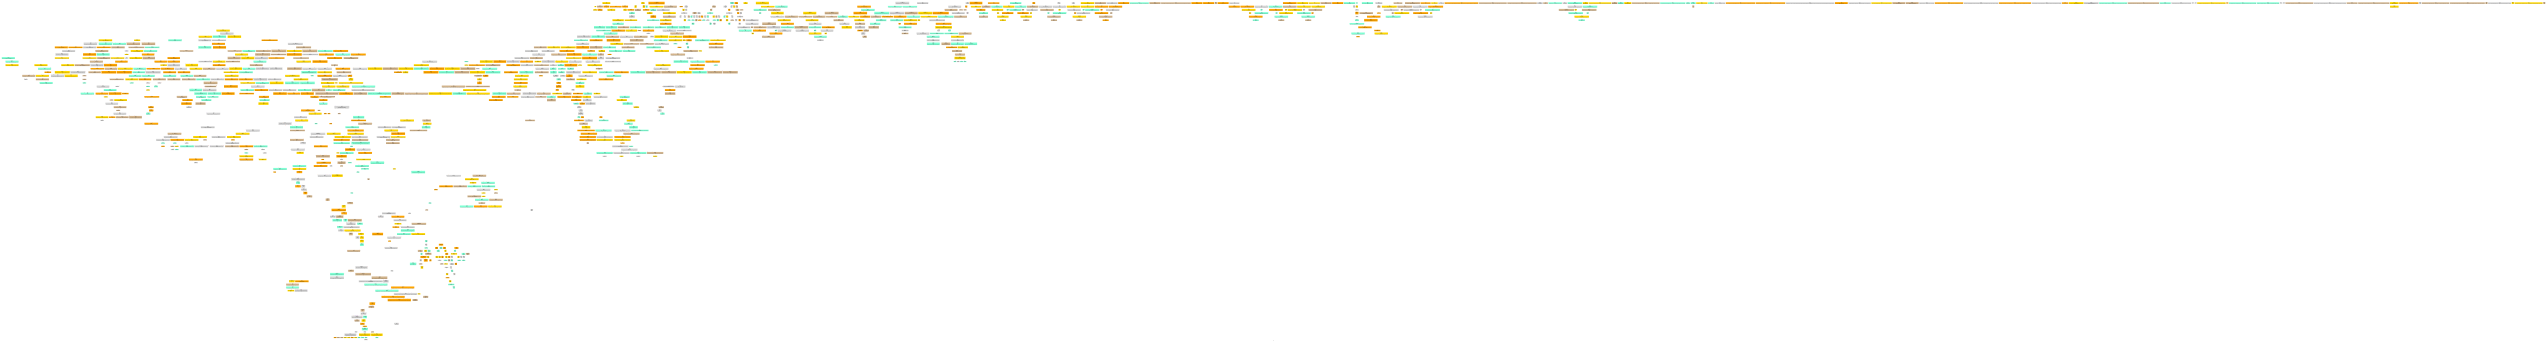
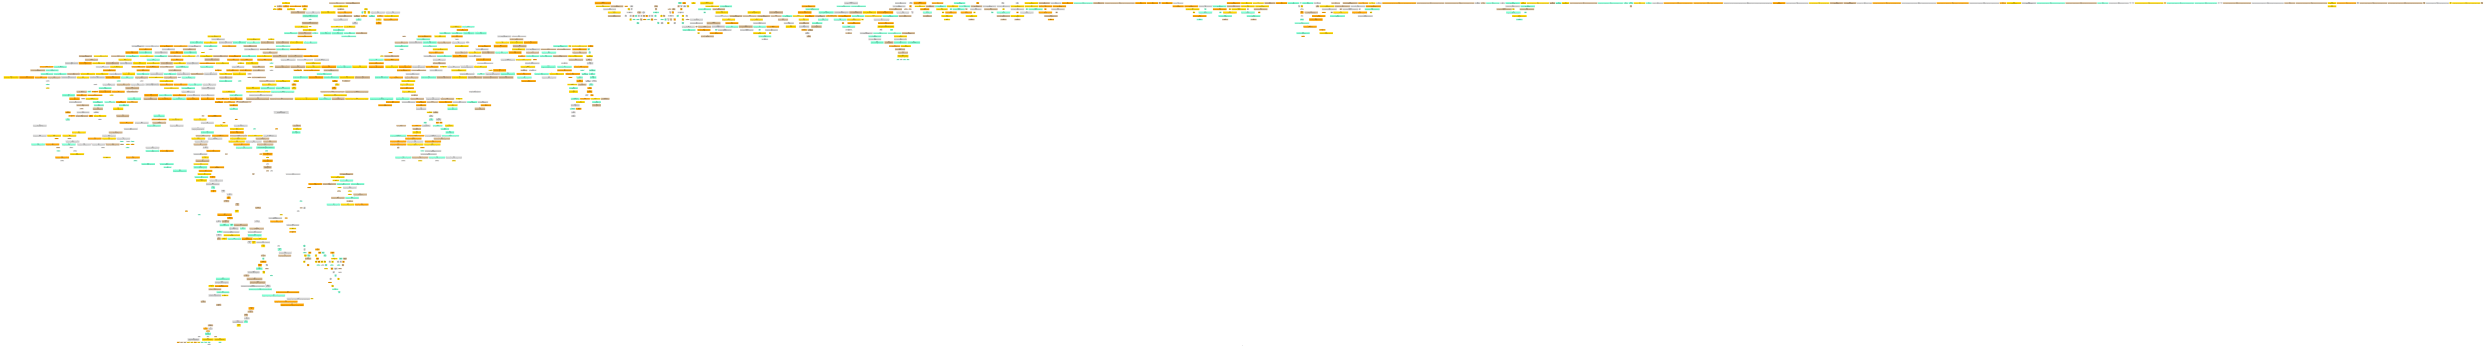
node "NodeID: 247": added
node "NodeID: 359": removed
